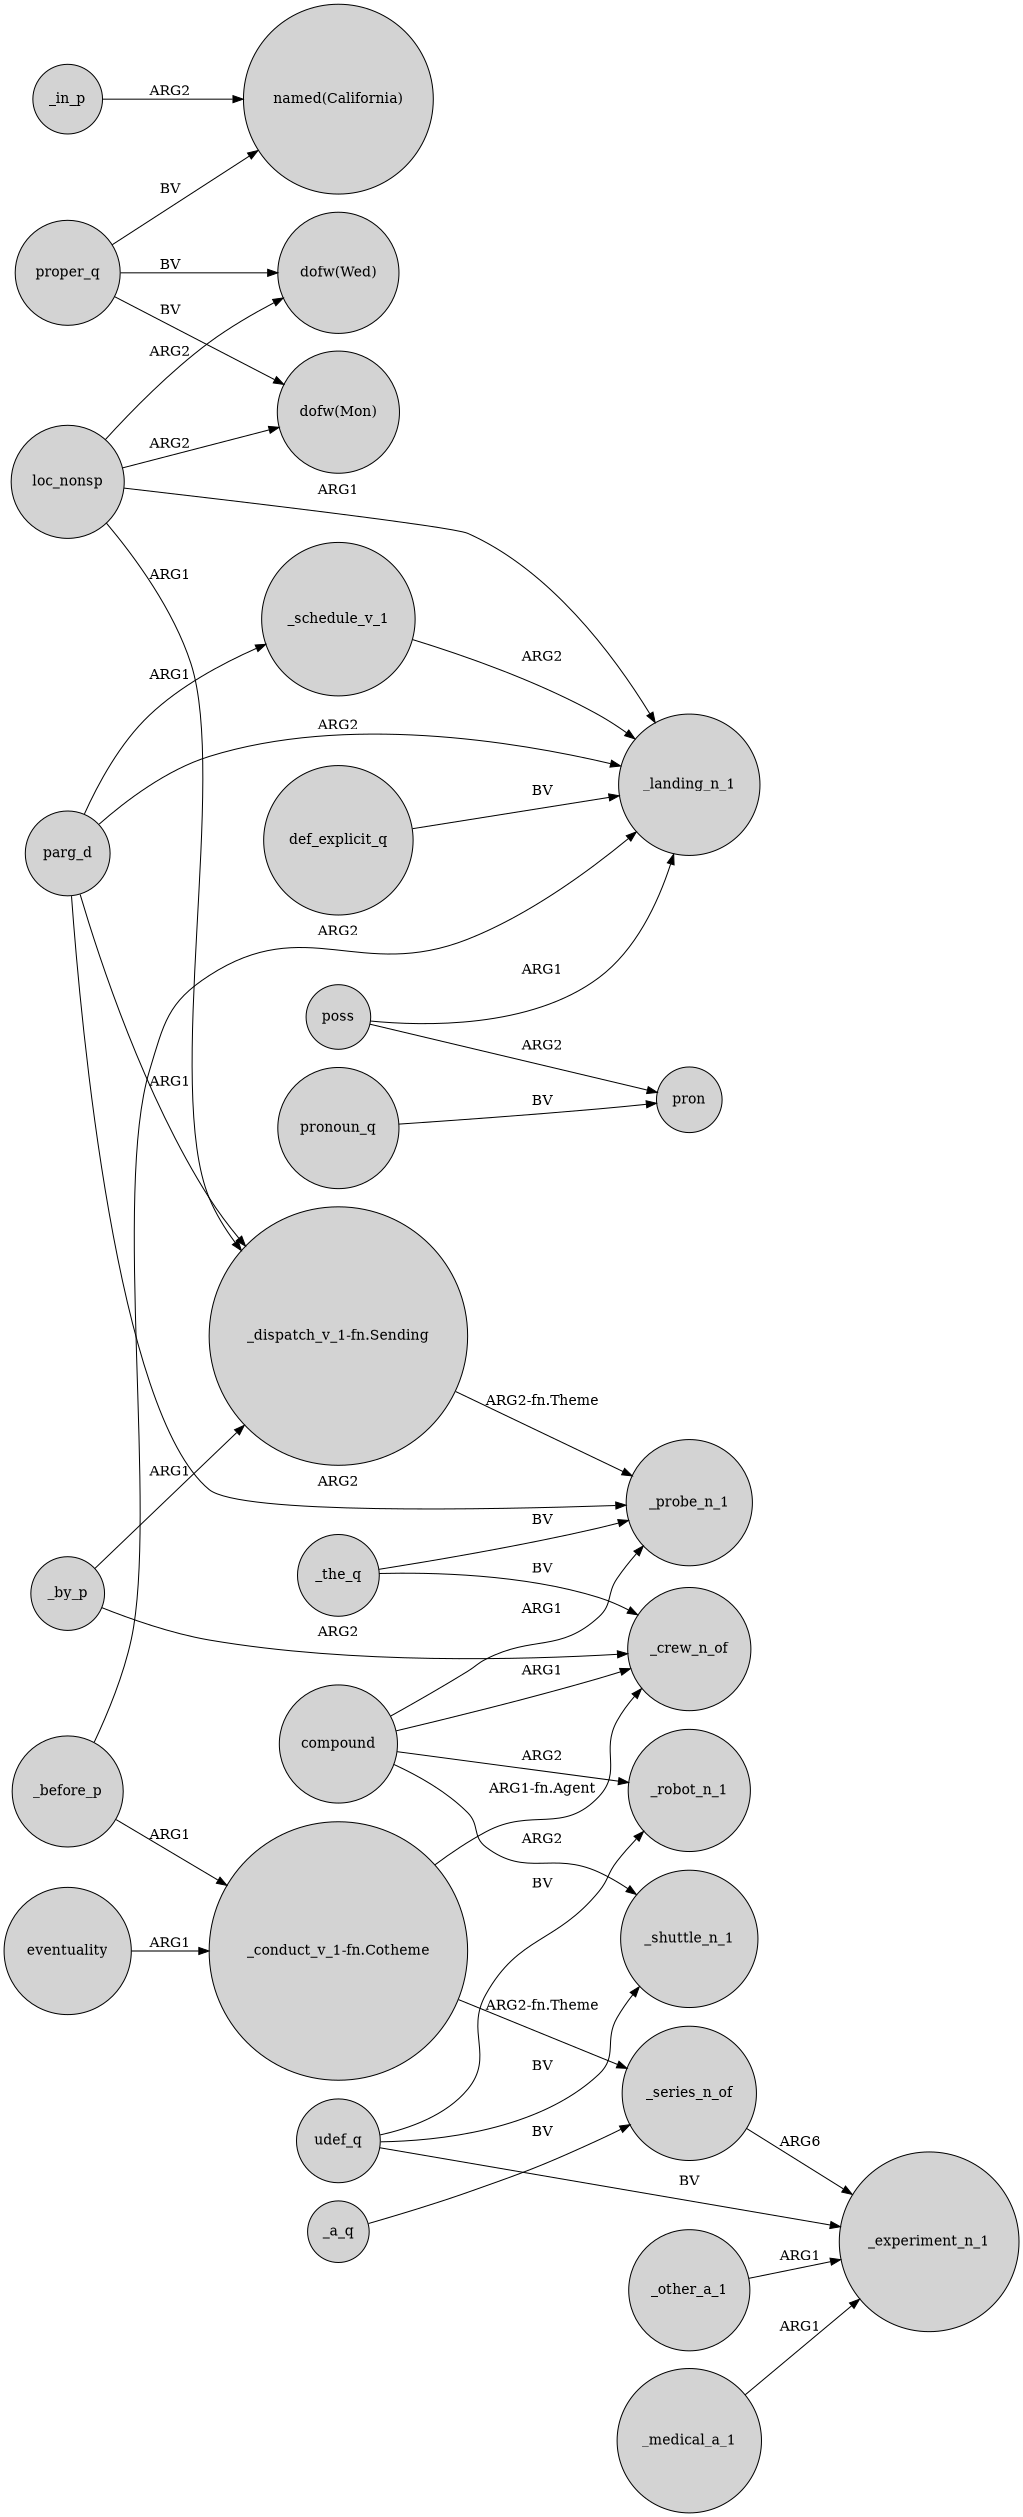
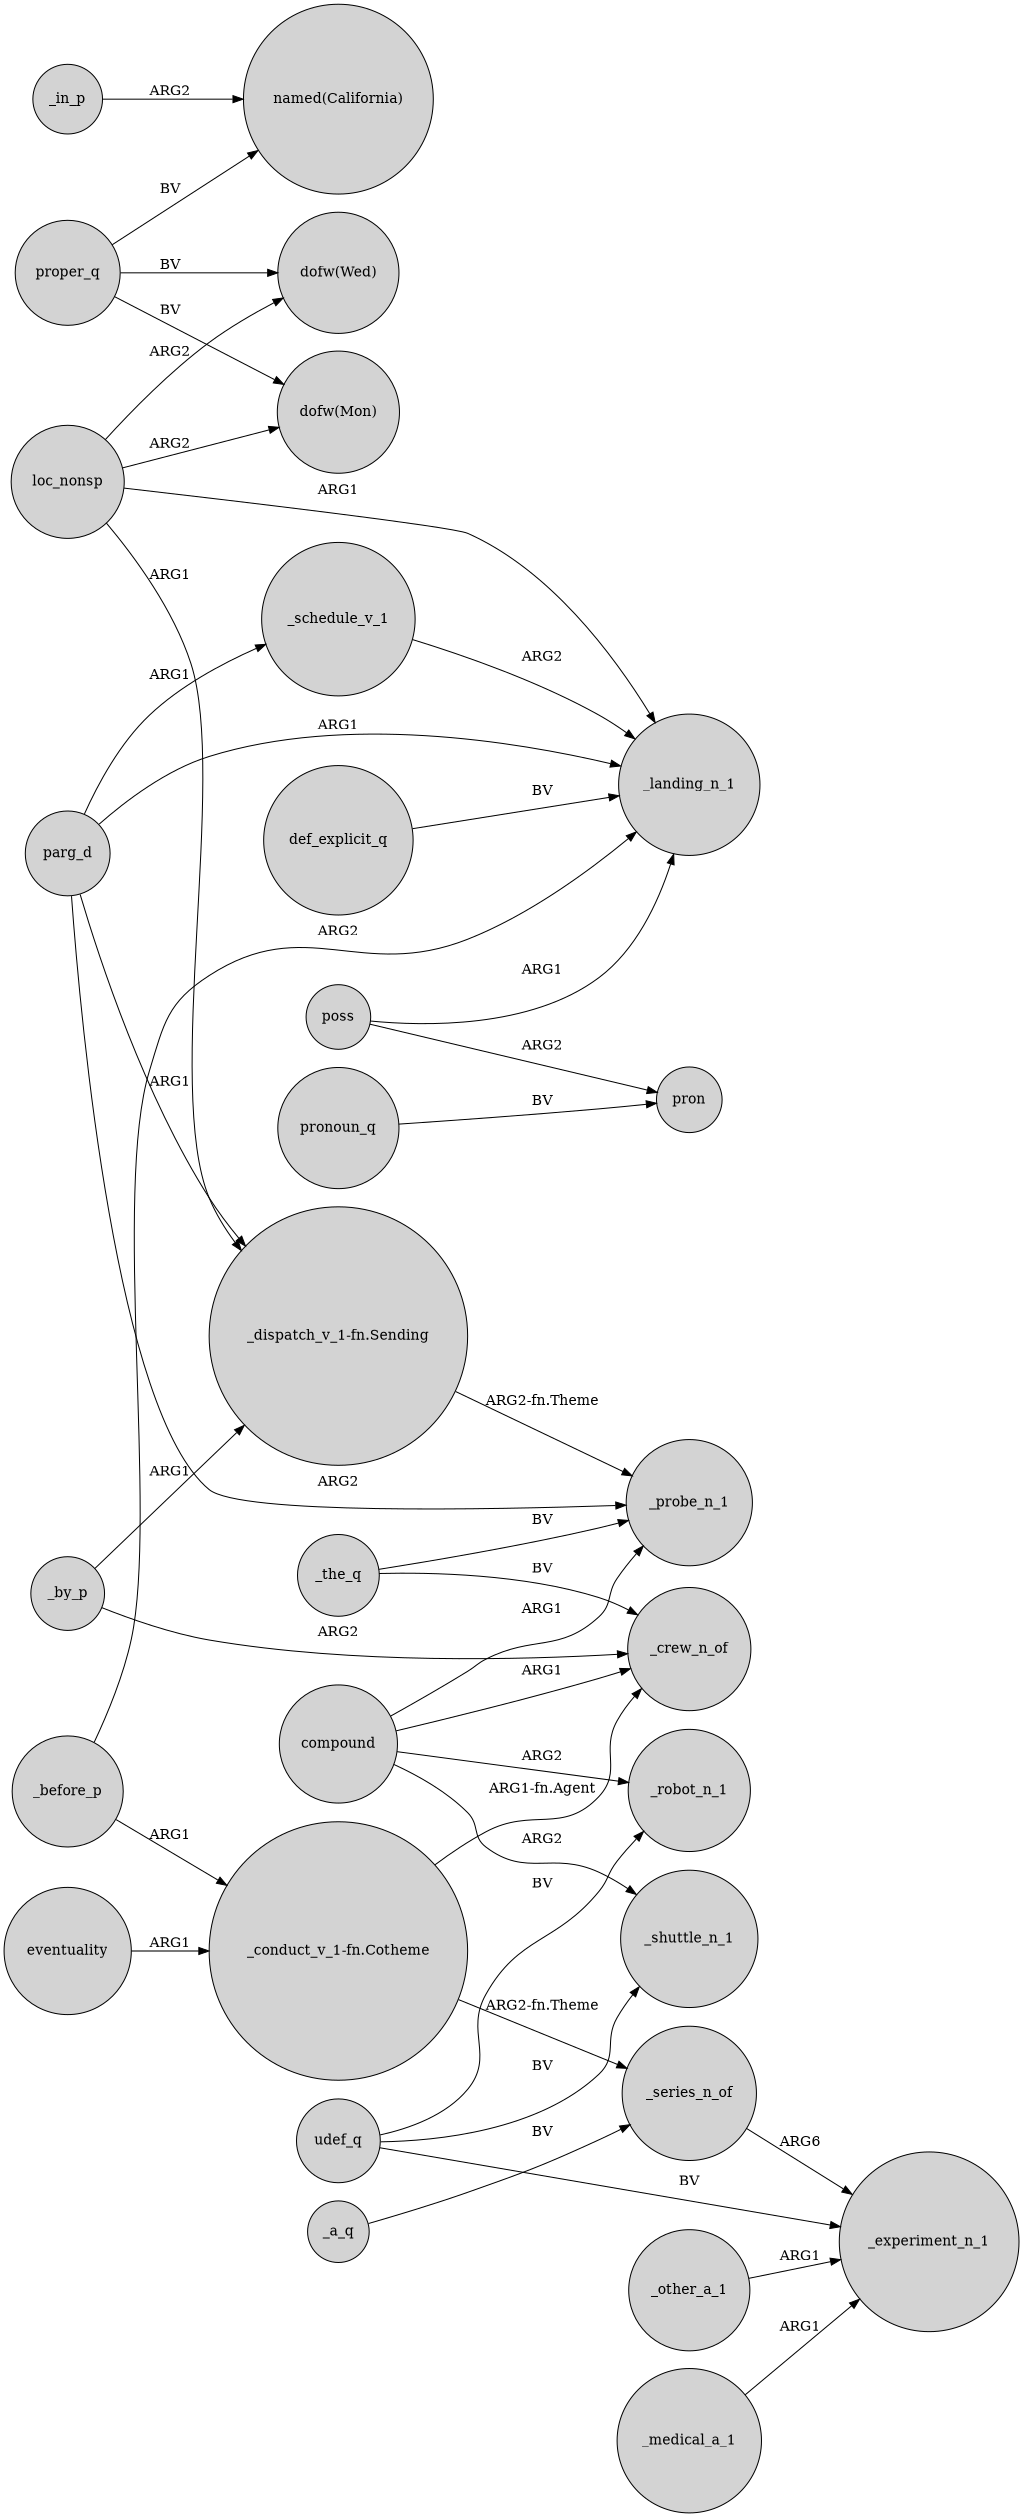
edge "parg_d" -> "_landing_n_1": label "ARG2" -> "ARG1"
